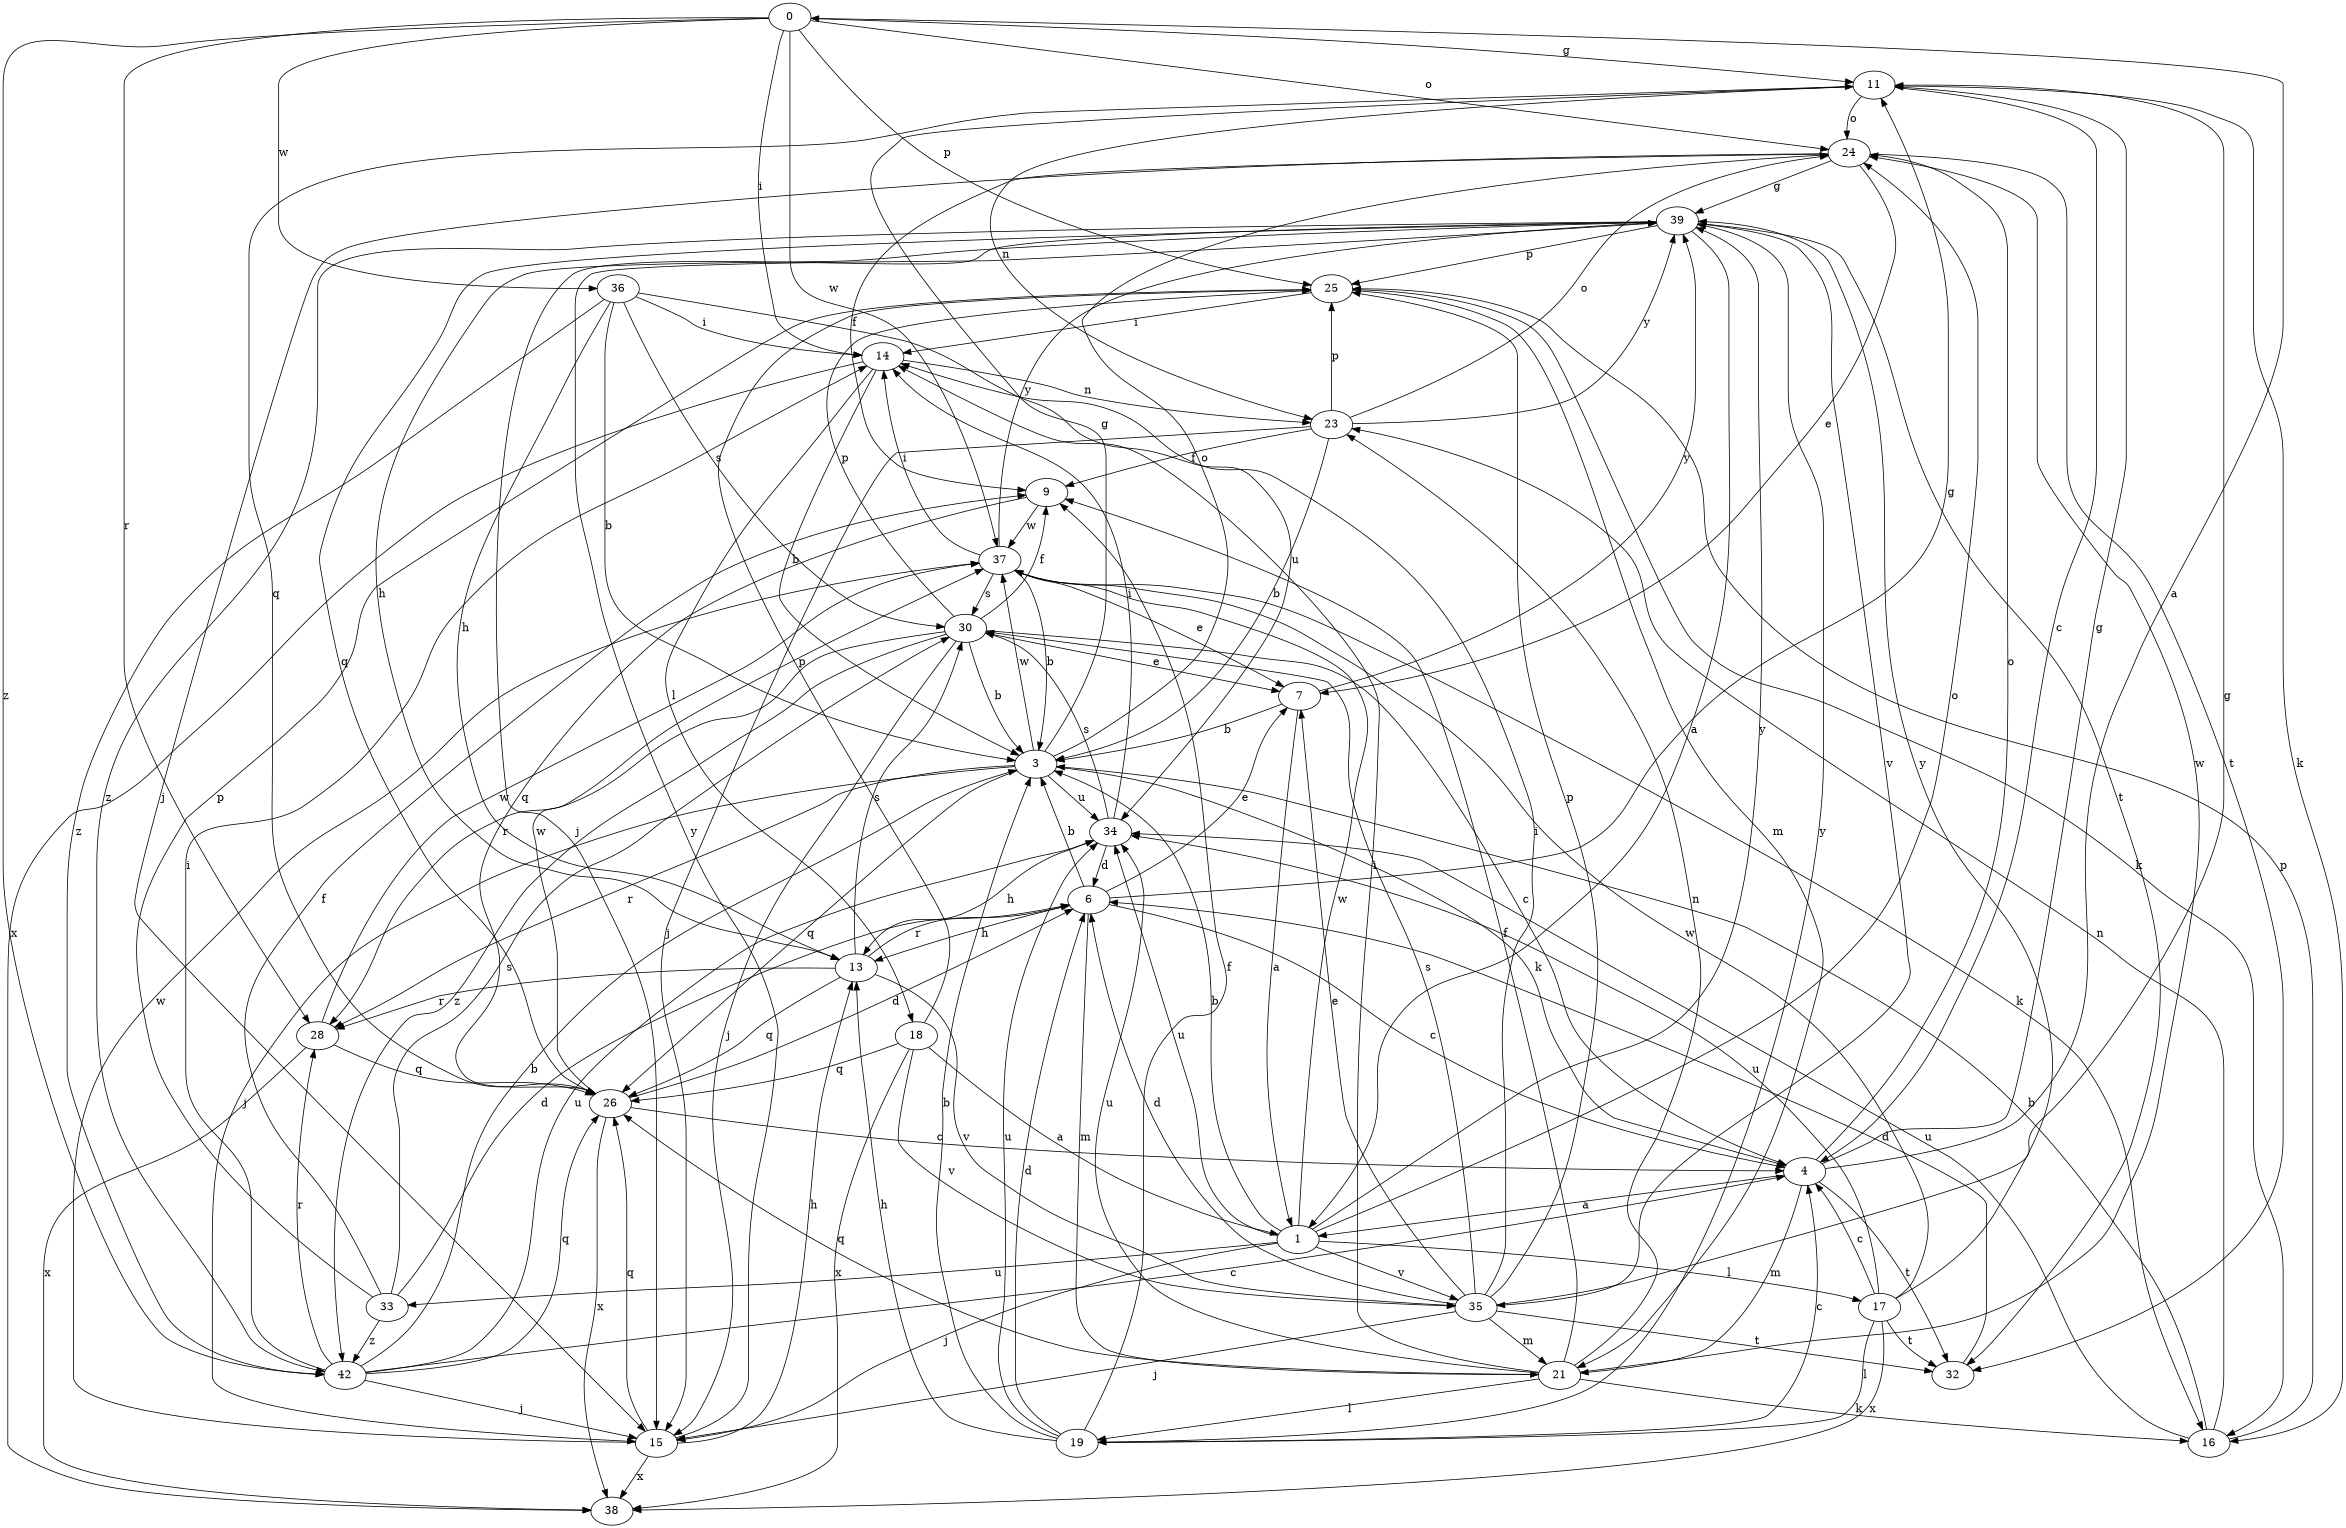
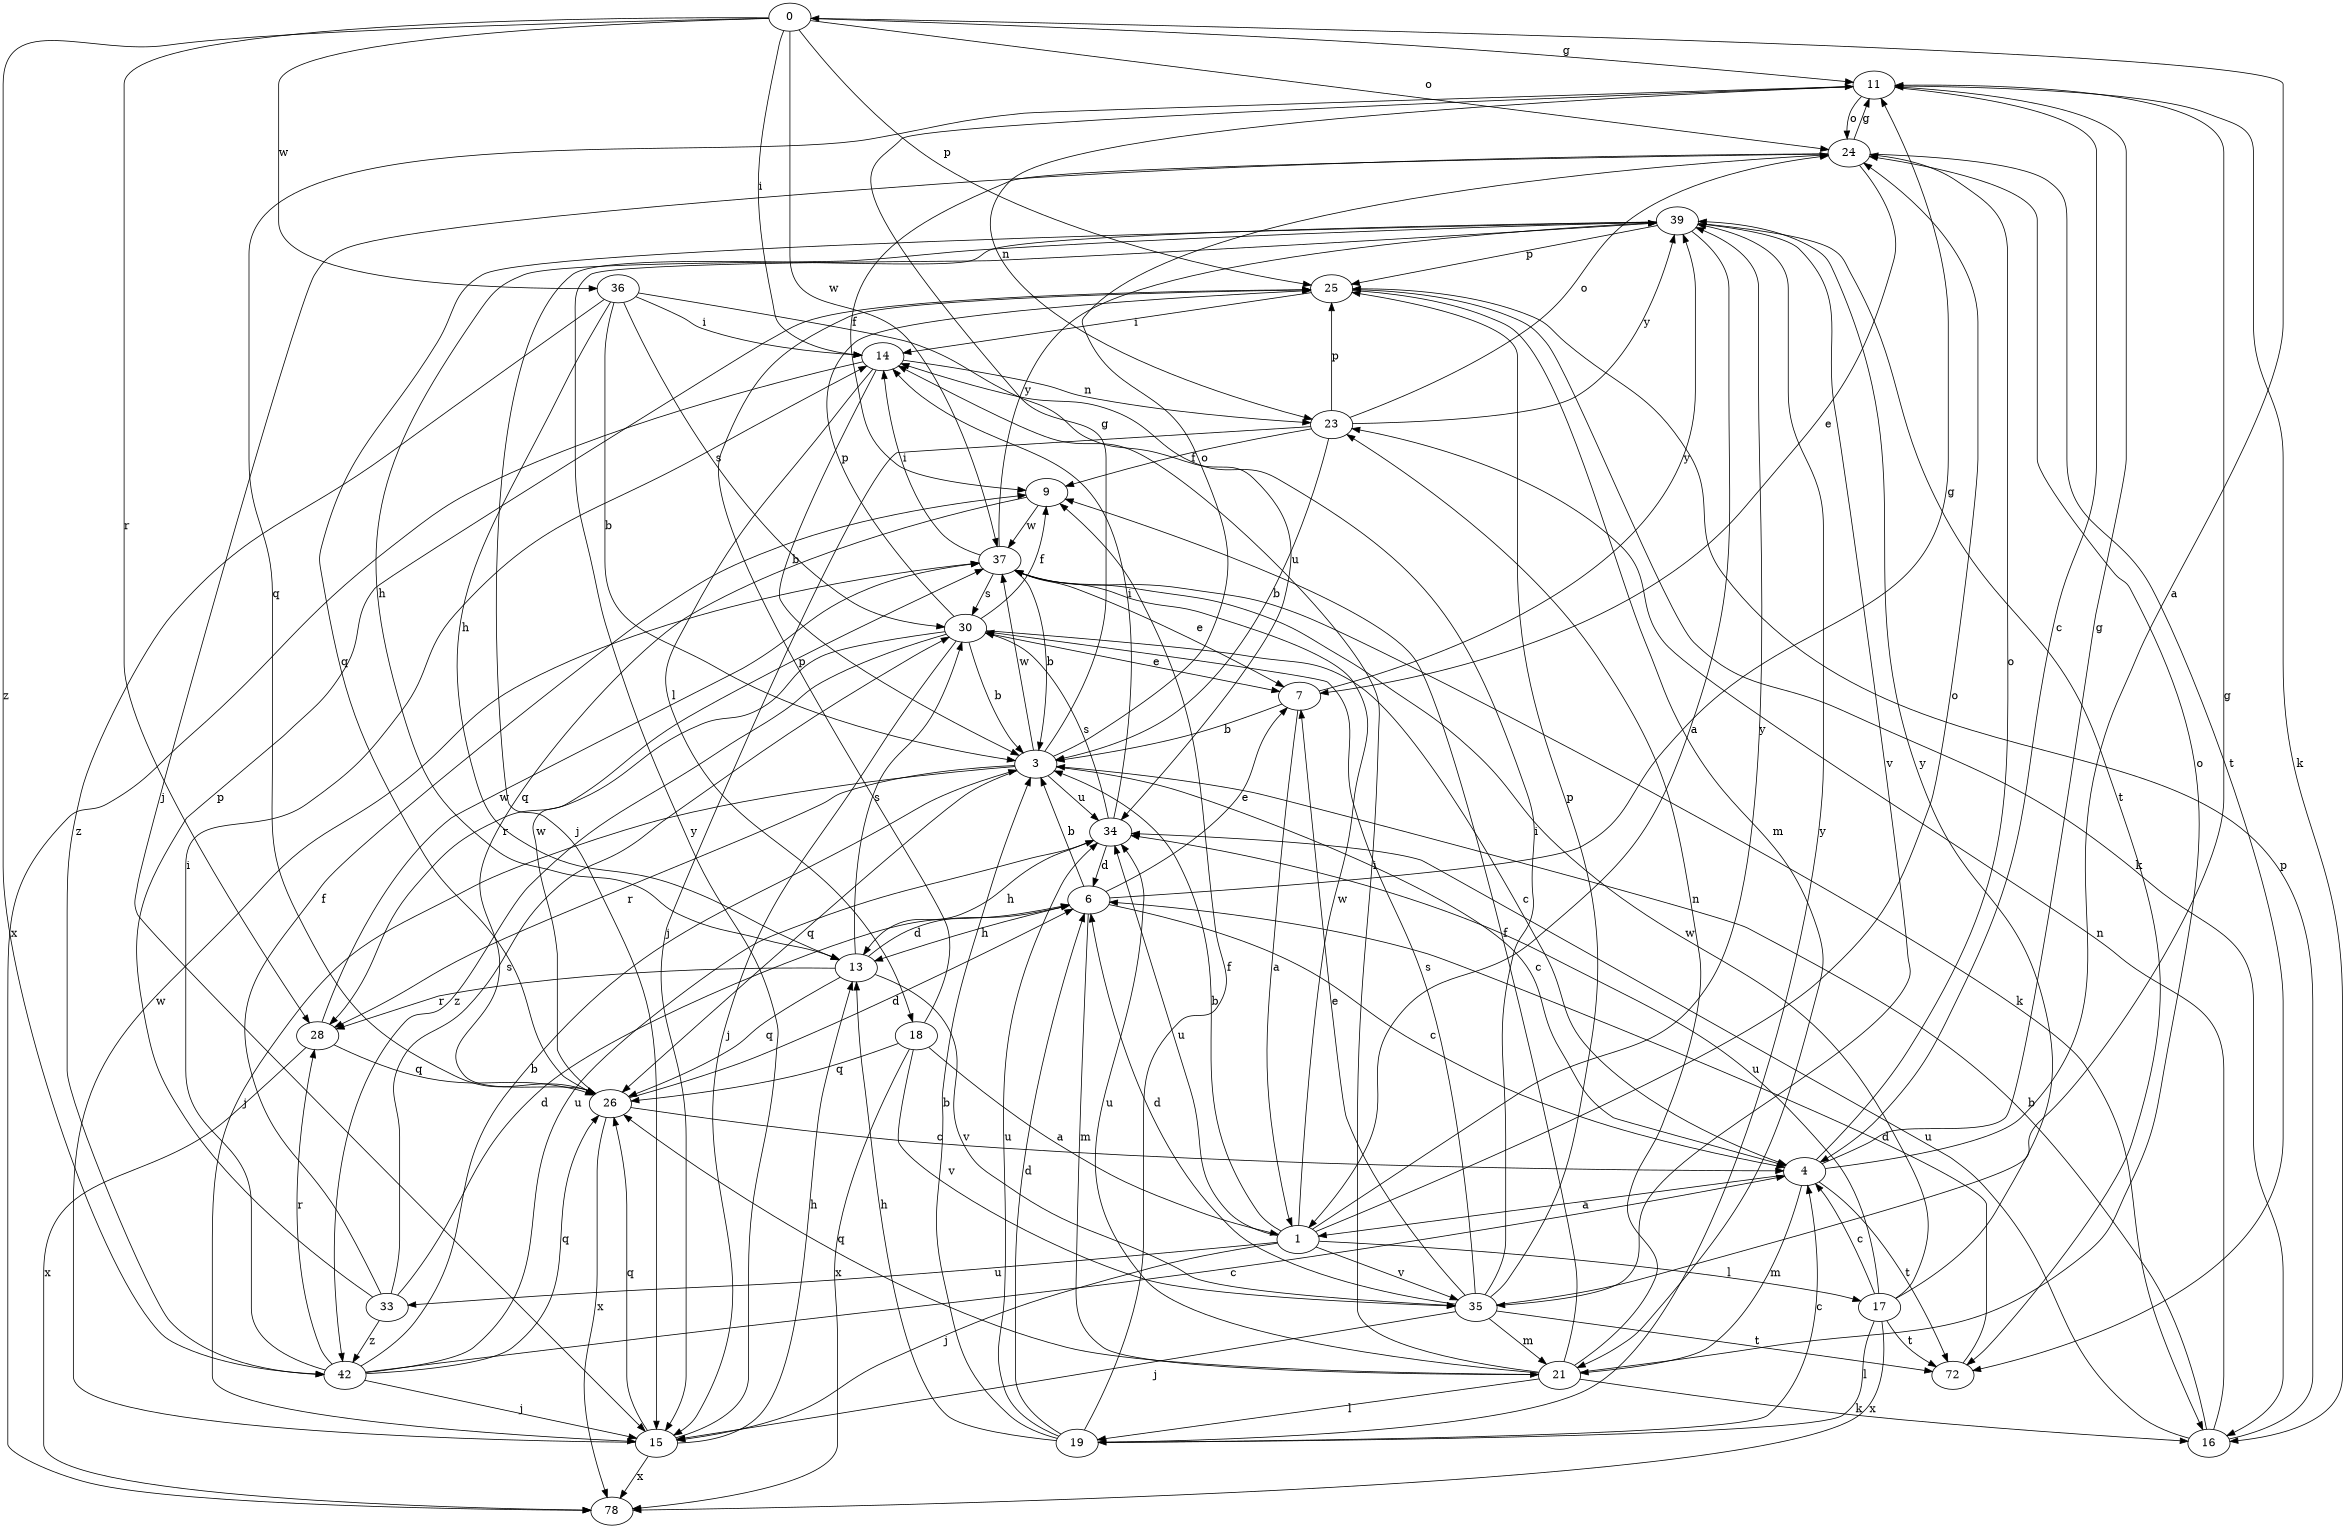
edge "24" -> "39": now "24" -> "11"
edge "39" -> "42": removed, label "z"
edge "21" -> "24": label "w" -> "o"
edge "13" -> "6": label "r" -> "d"
edge "3" -> "4": label "k" -> "c"
node "32": label "32" -> "72"
node "38": label "38" -> "78"
